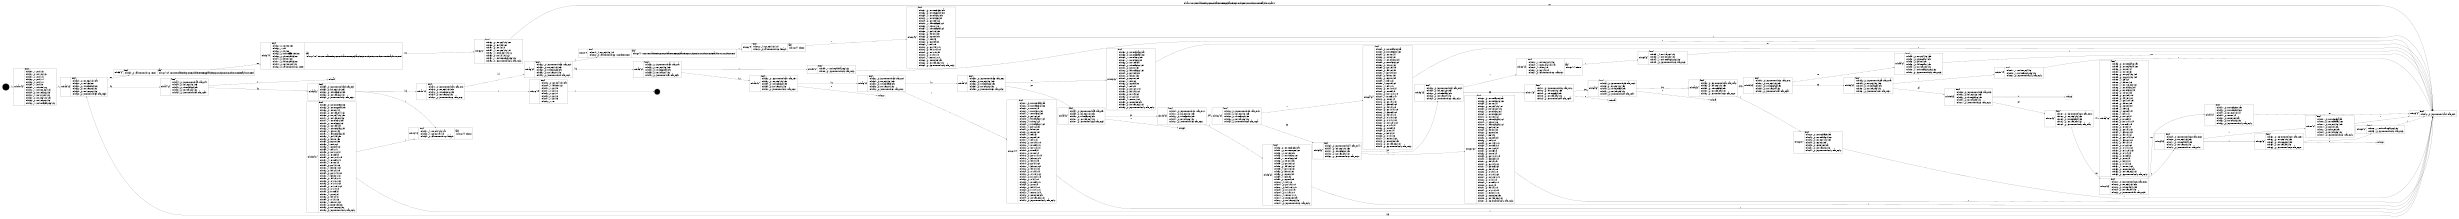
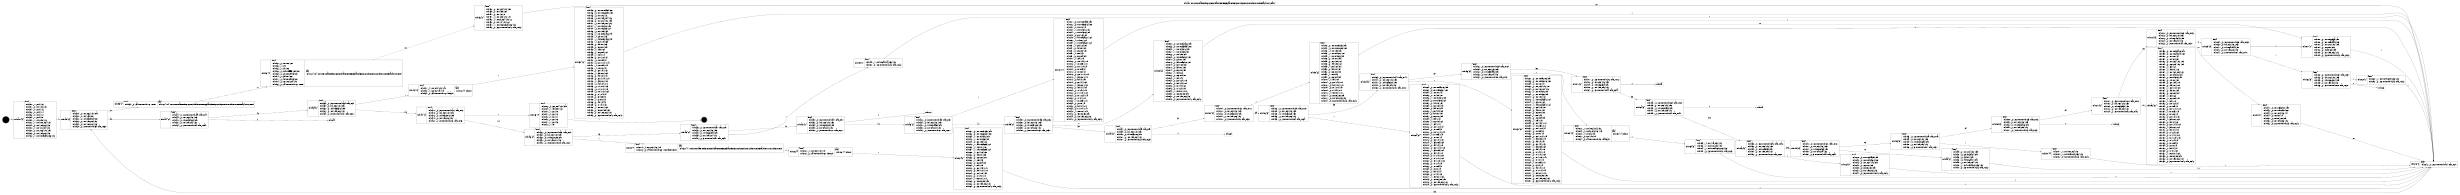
edge "0x401e50 [88]" -> "0x402246 [5]": now "0x401e50 [88]" -> "0x401e07 [27]"
edge "0x401d5e [157]" -> "0x401d51 [13]": reversed
